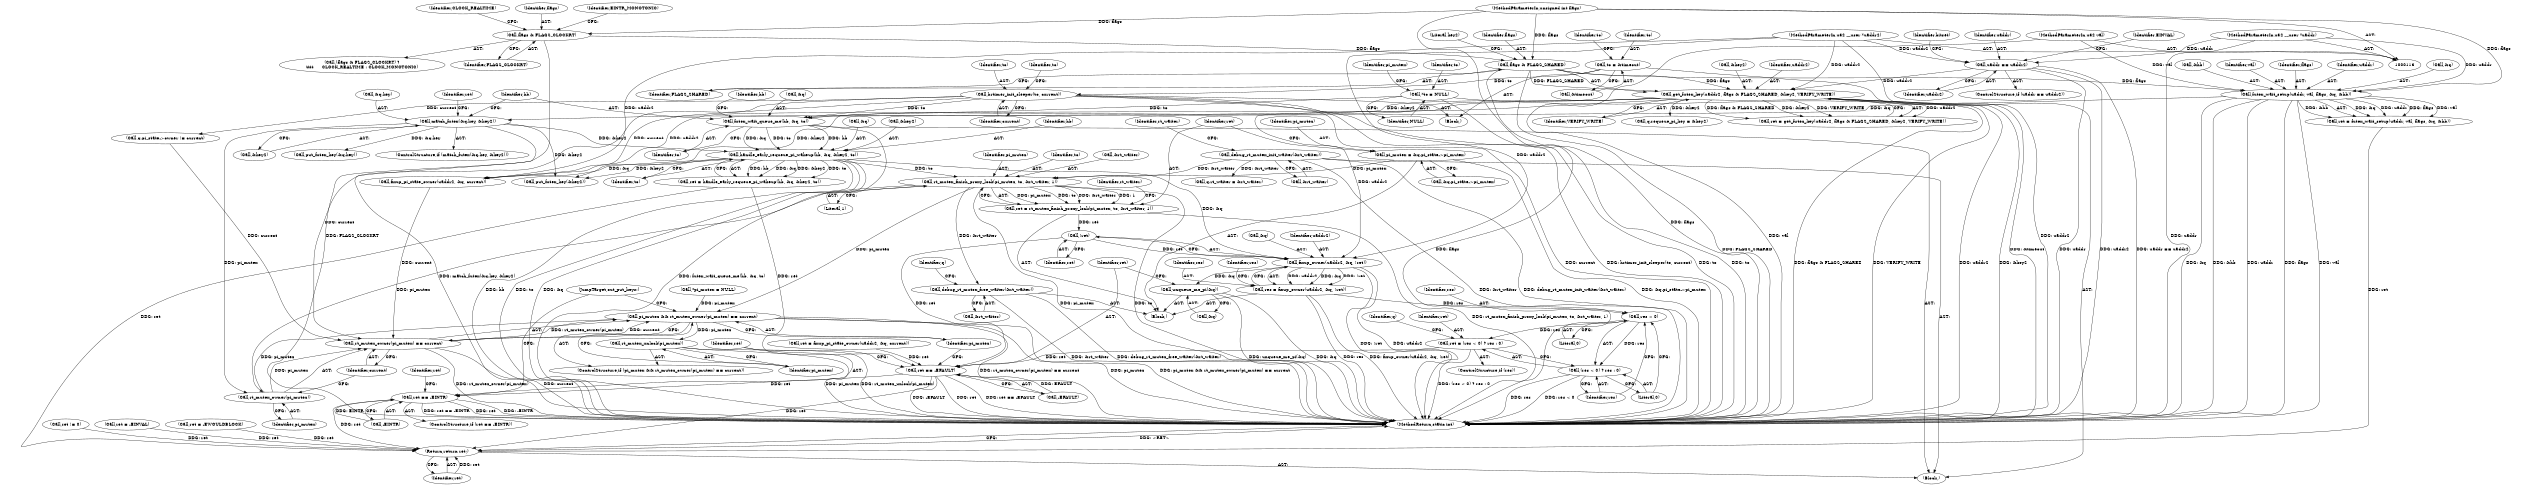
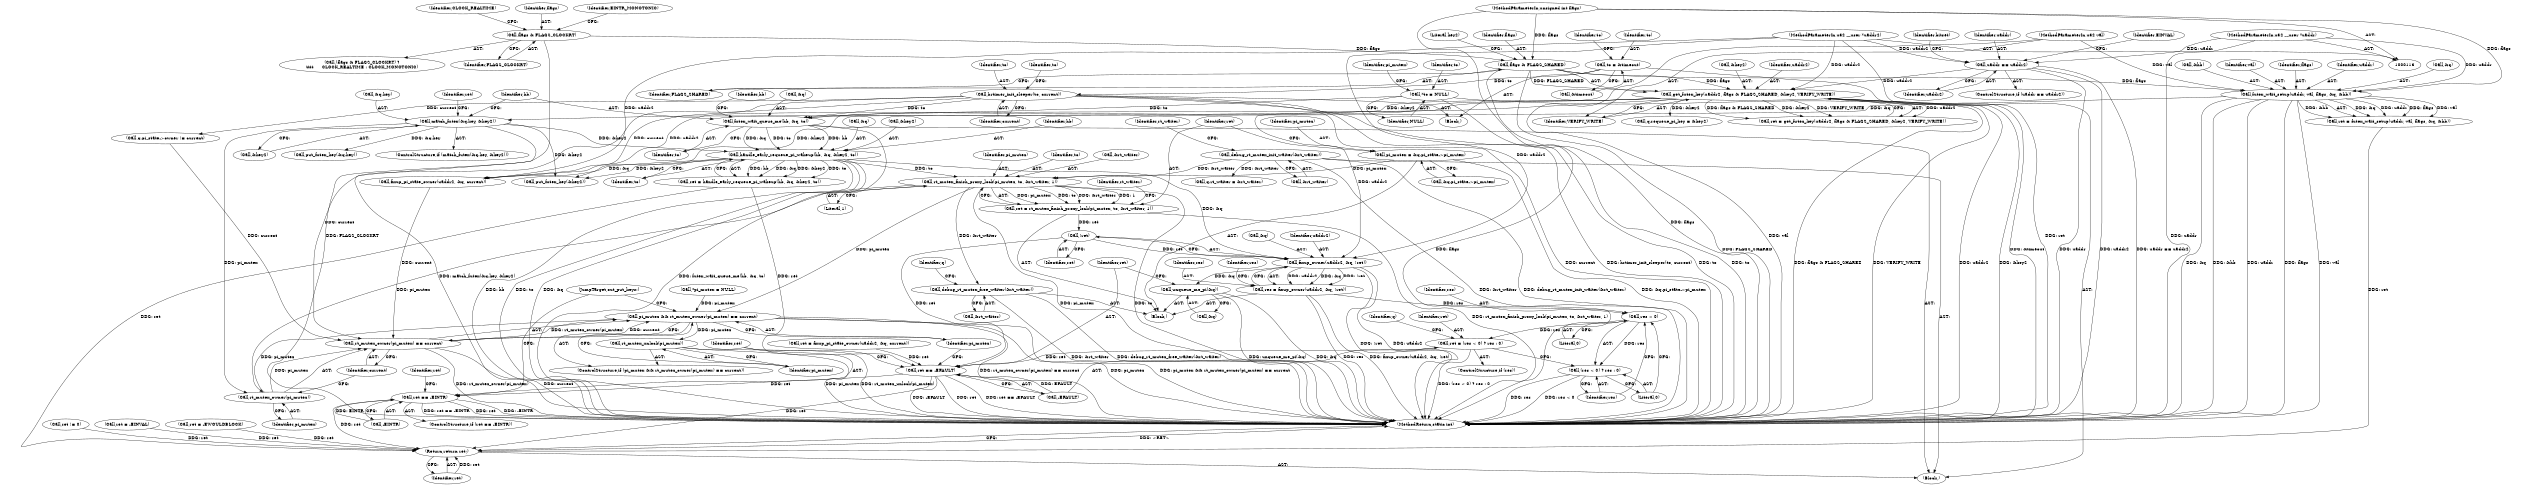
edge "(MethodParameterIn,unsigned int flags)" -> "(Call,flags & FLAGS_CLOCKRT)": removed, label "DDG: flags"
edge "(MethodParameterIn,u32 val)" -> "1000113": now "(MethodParameterIn,u32 val)" -> "(Identifier,VERIFY_WRITE)"
edge "(MethodParameterIn,u32 __user *uaddr2)" -> "(MethodReturn,static int)": label "DDG: uaddr2" -> "DDG: ret"
edge "(Call,(res < 0) ? res : 0)" -> "(Call,ret = (res < 0) ? res : 0)": now "(Call,-EFAULT)" -> "(Call,ret = (res < 0) ? res : 0)"
